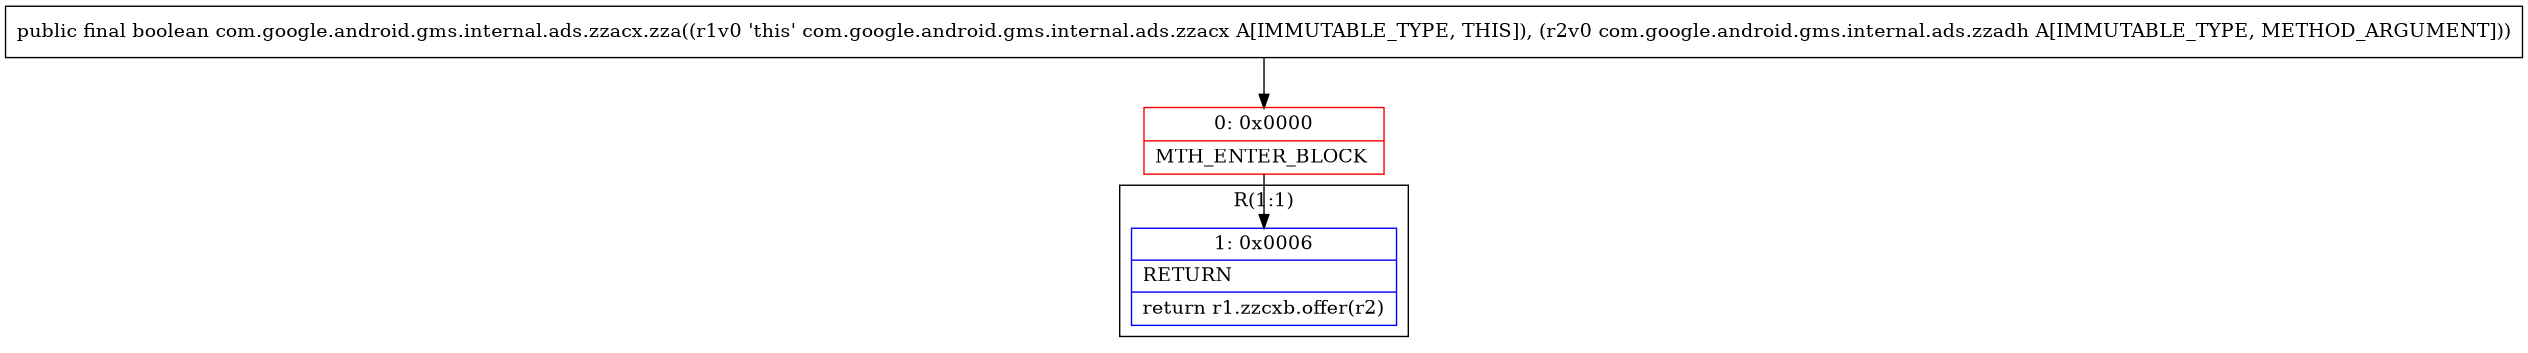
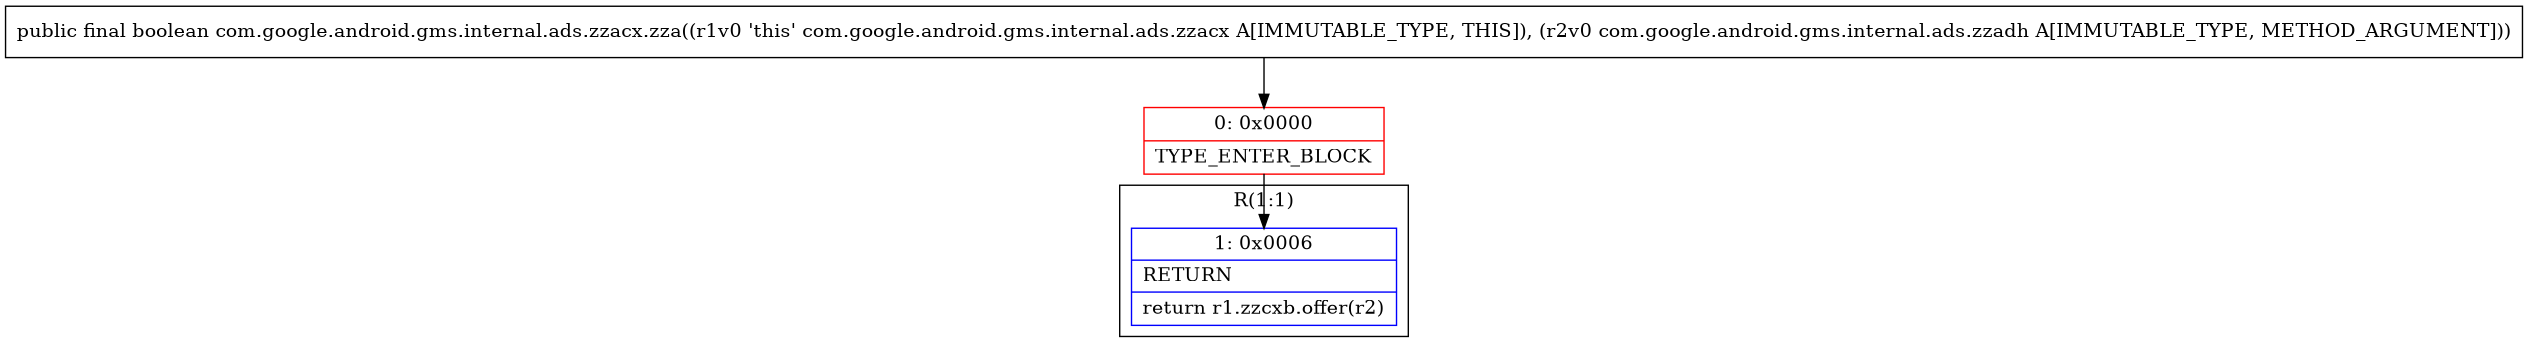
node "0: 0x0000": text "MTH_ENTER_BLOCK" -> "TYPE_ENTER_BLOCK"
